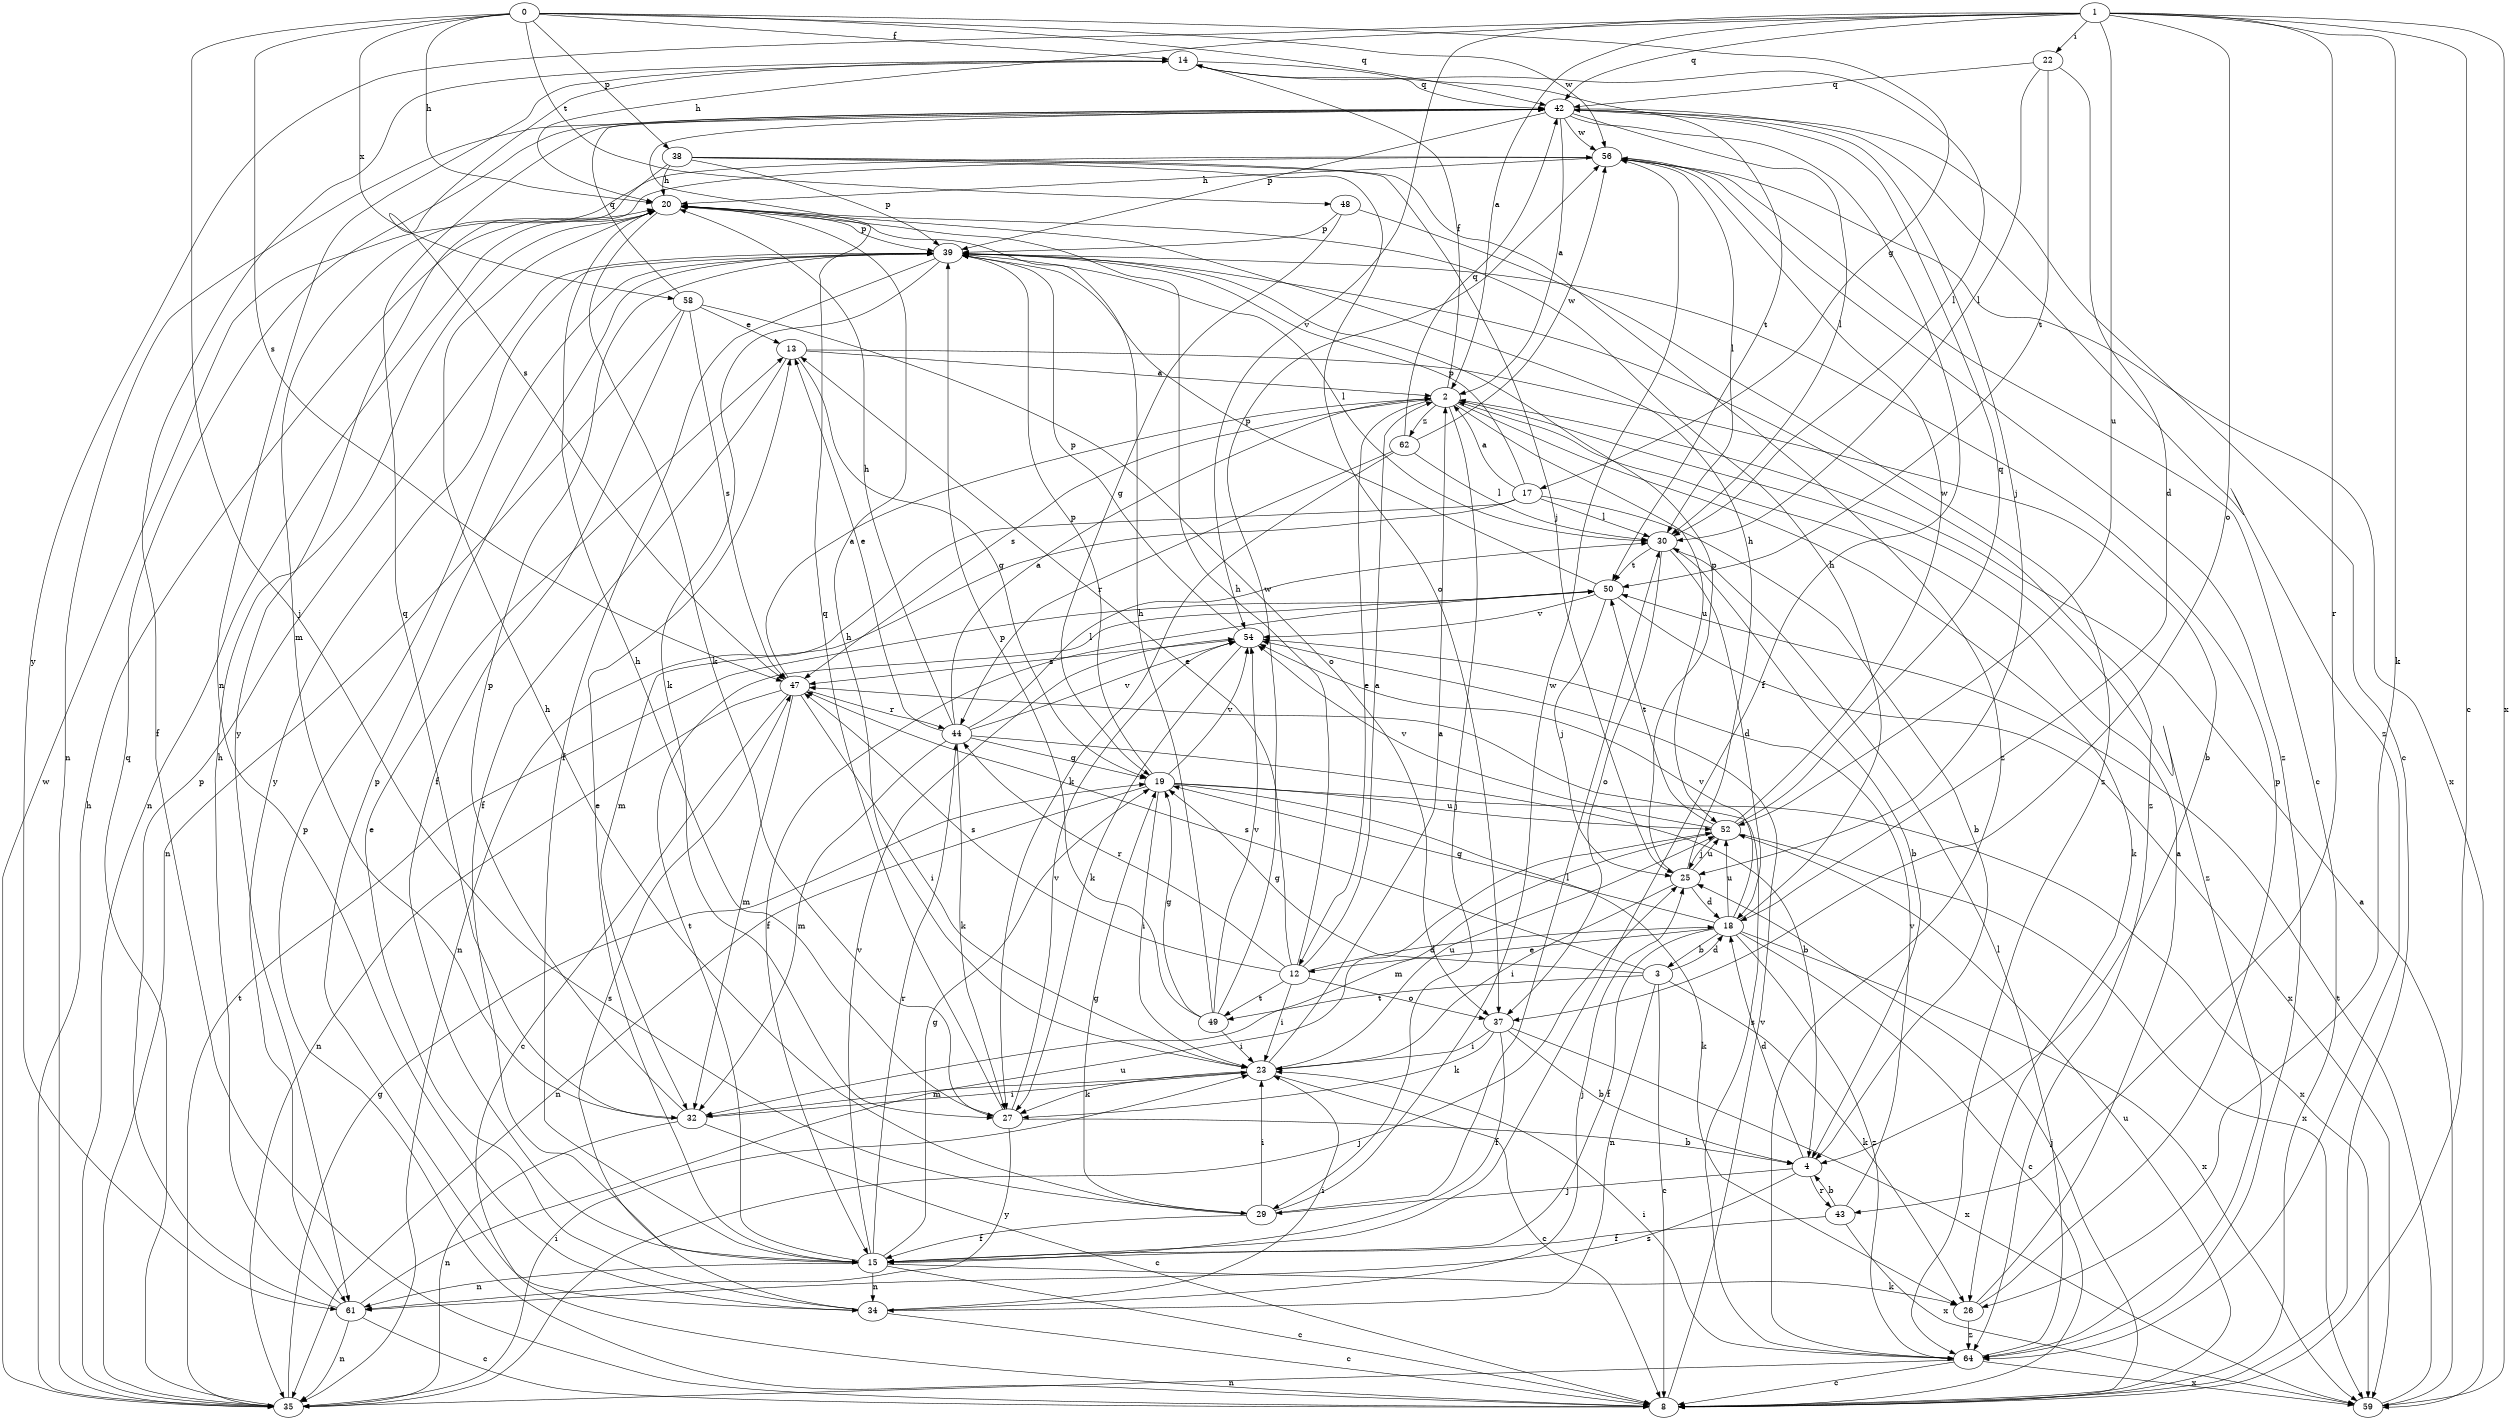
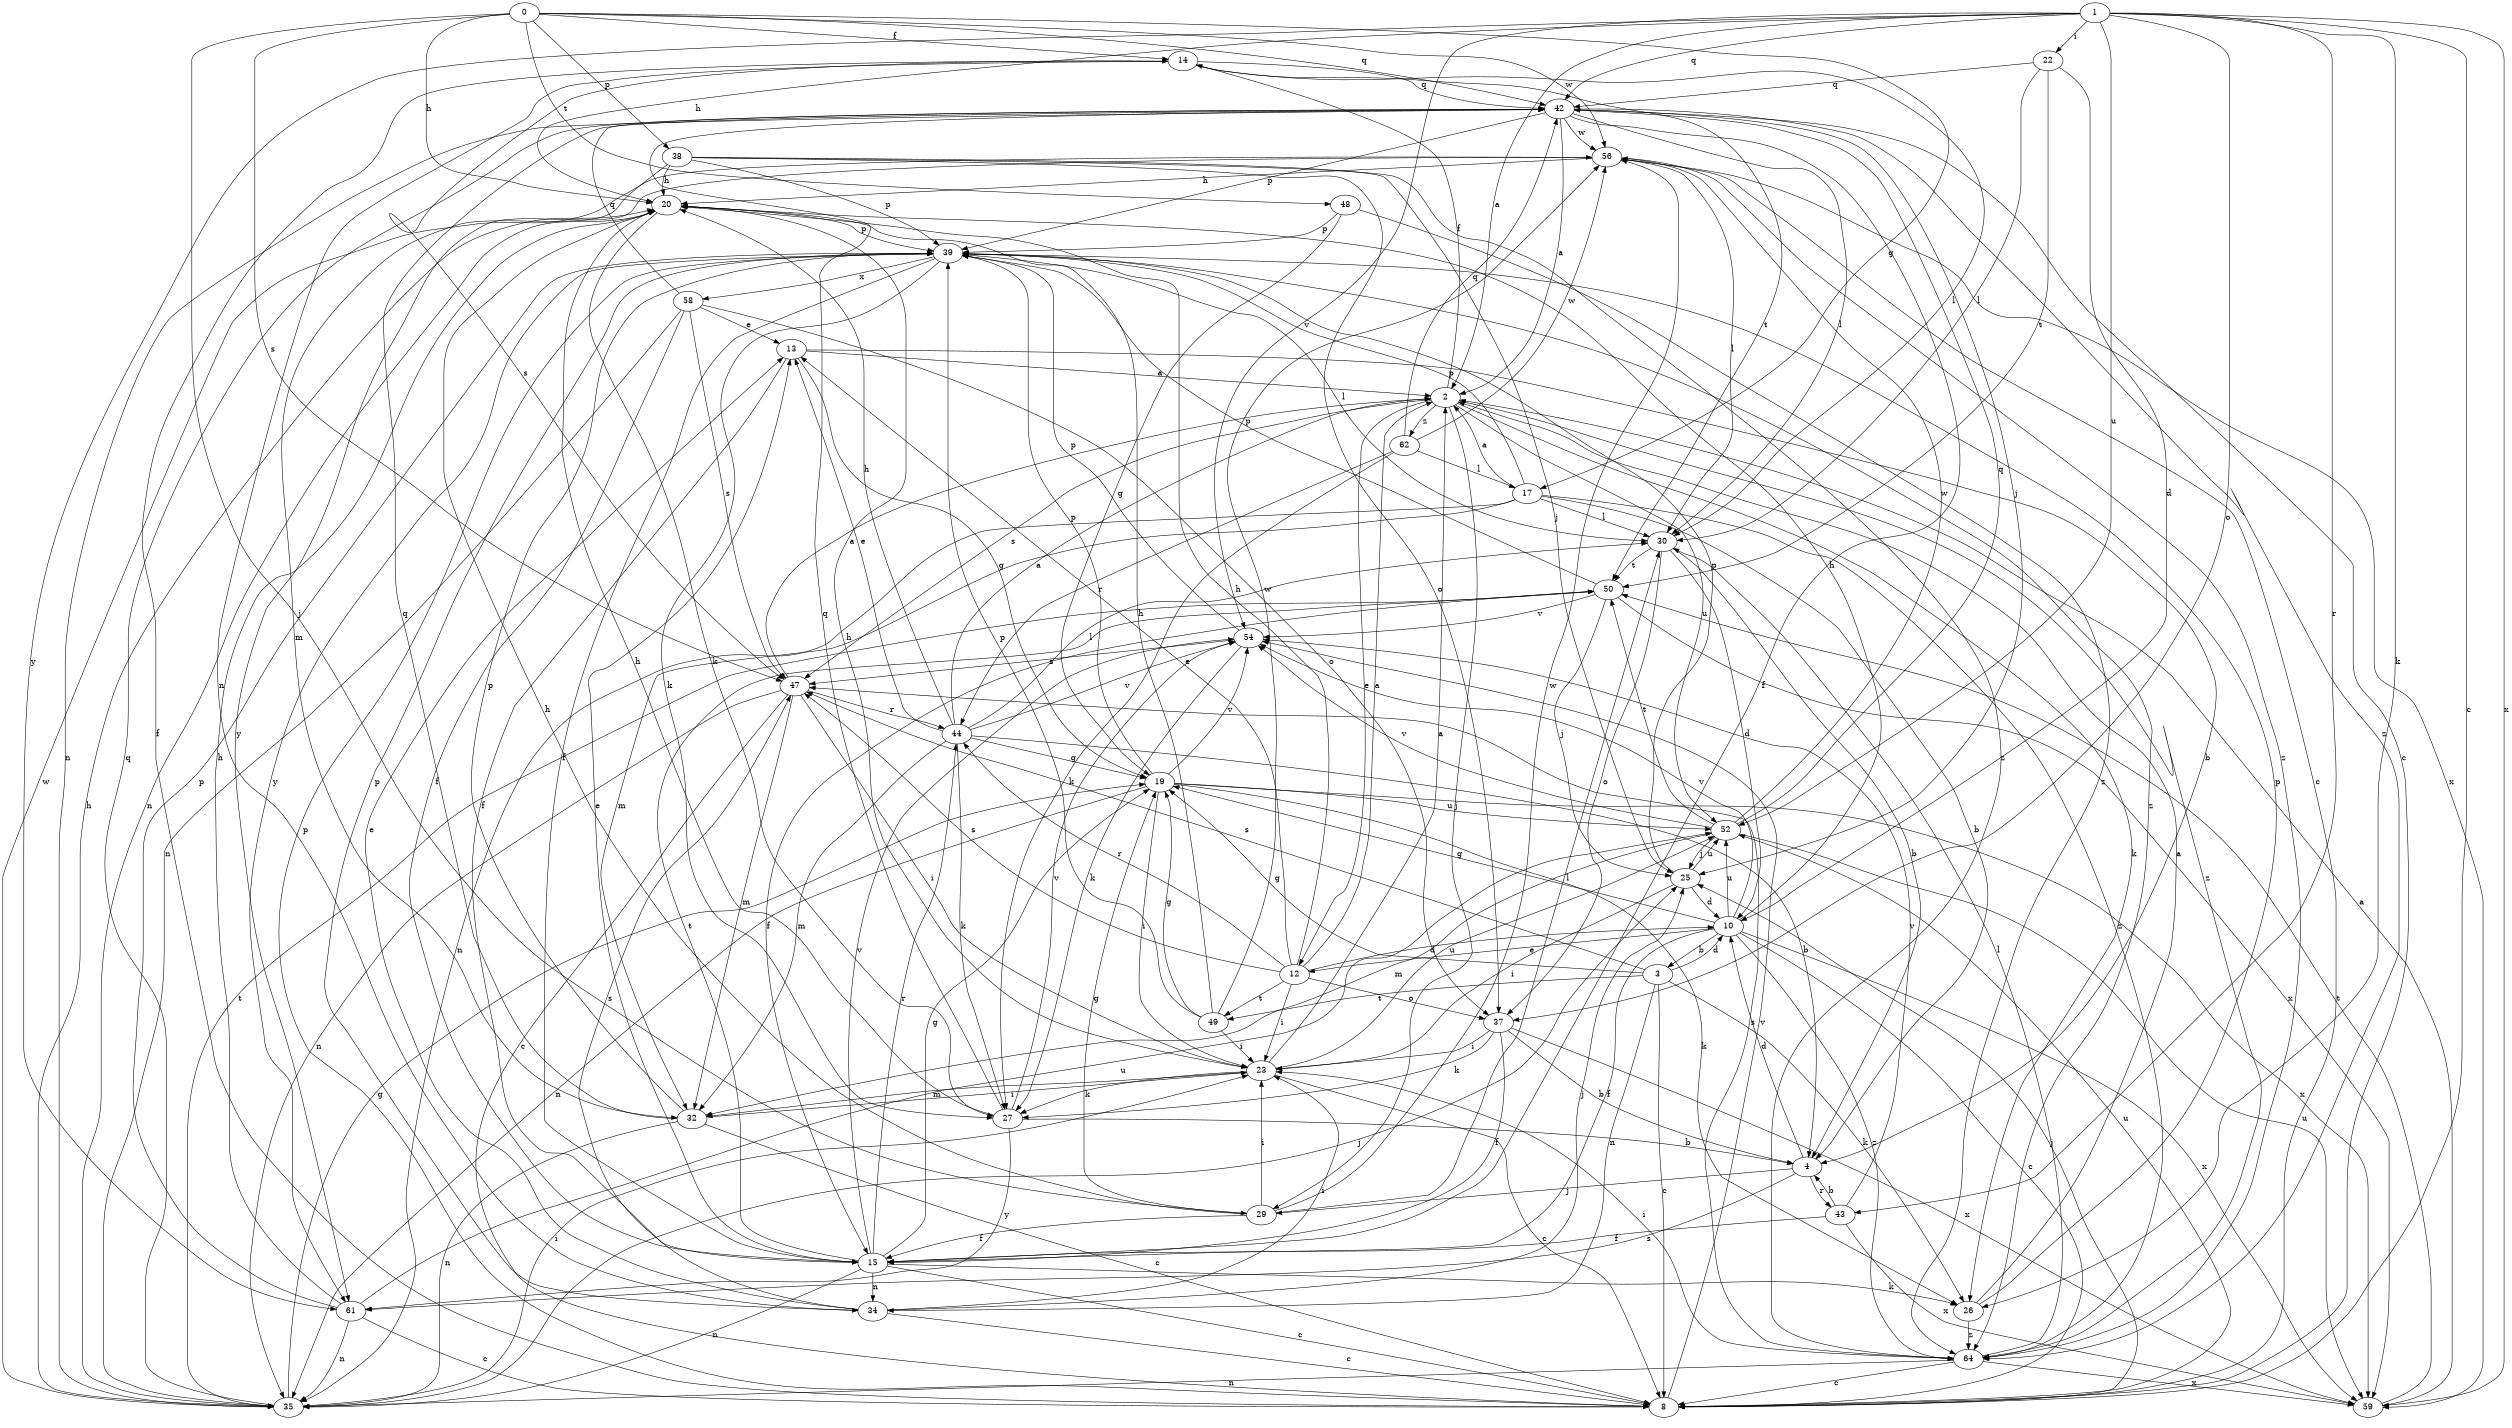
edge "0" -> "58": now "39" -> "58"
edge "25" -> "20": removed, label "h"
edge "62" -> "30": now "62" -> "17"
edge "17" -> "64": added, label "z"
edge "49" -> "54": removed, label "v"
node "18": label "18" -> "10"
edge "52" -> "59": label "x" -> "u"
edge "15" -> "61": now "15" -> "35"
